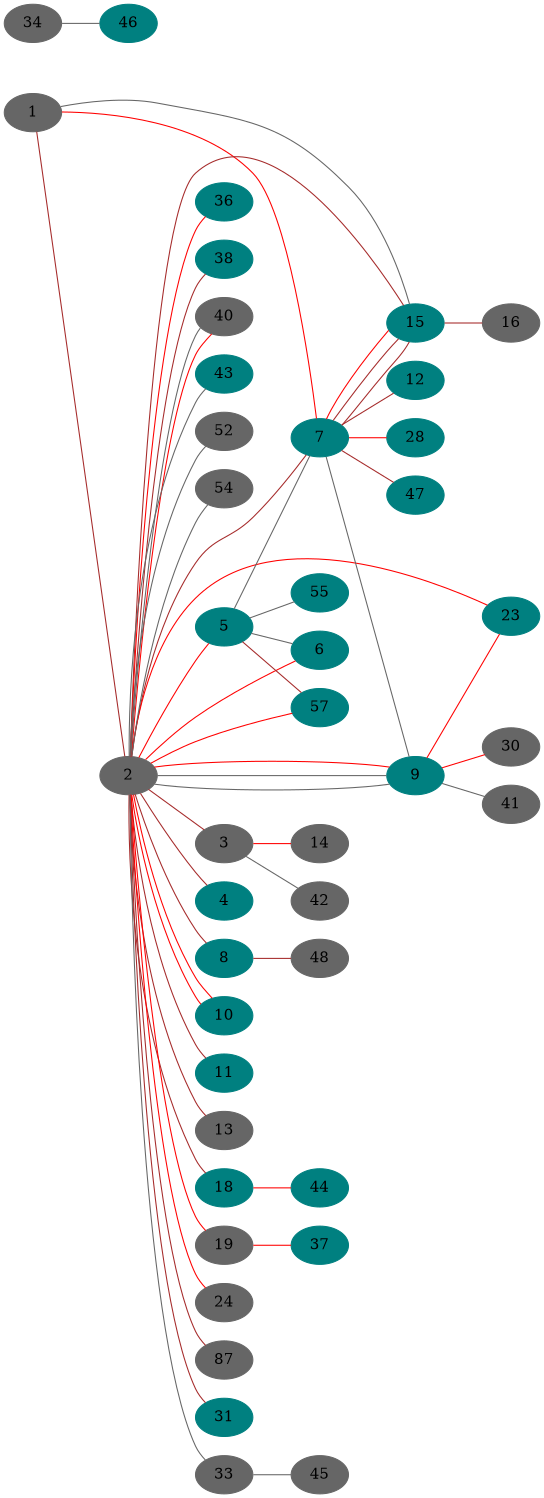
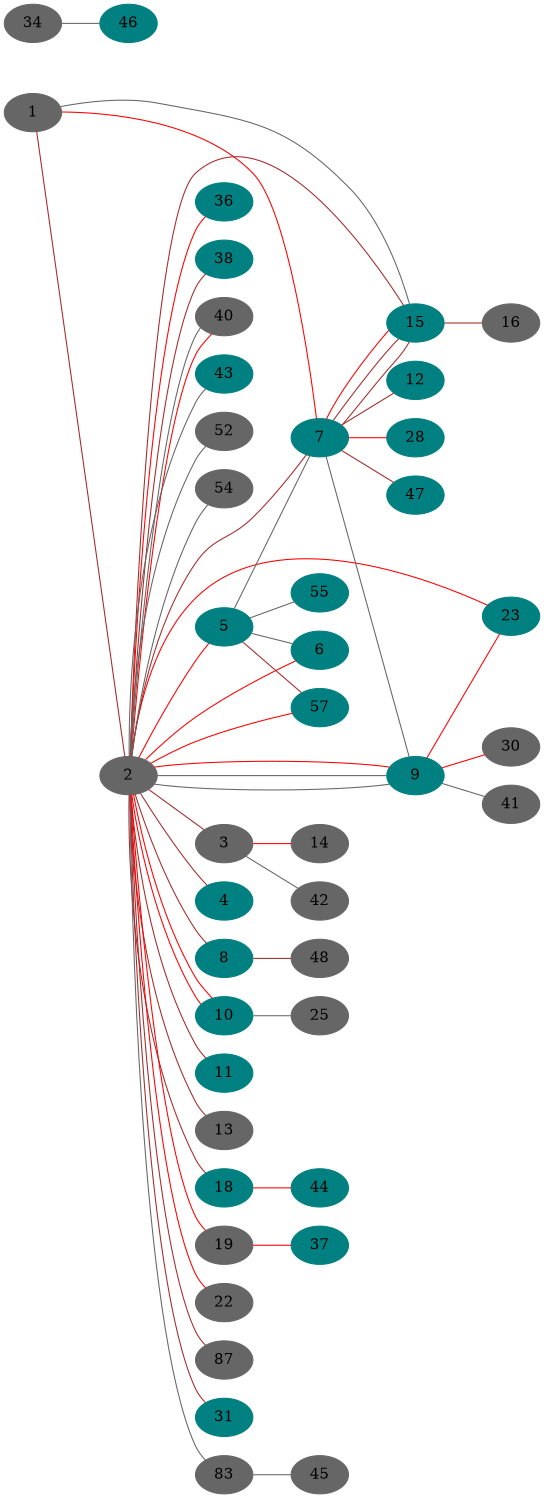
node "25": added
node "24": label "24" -> "22"
node "33": label "33" -> "83"
